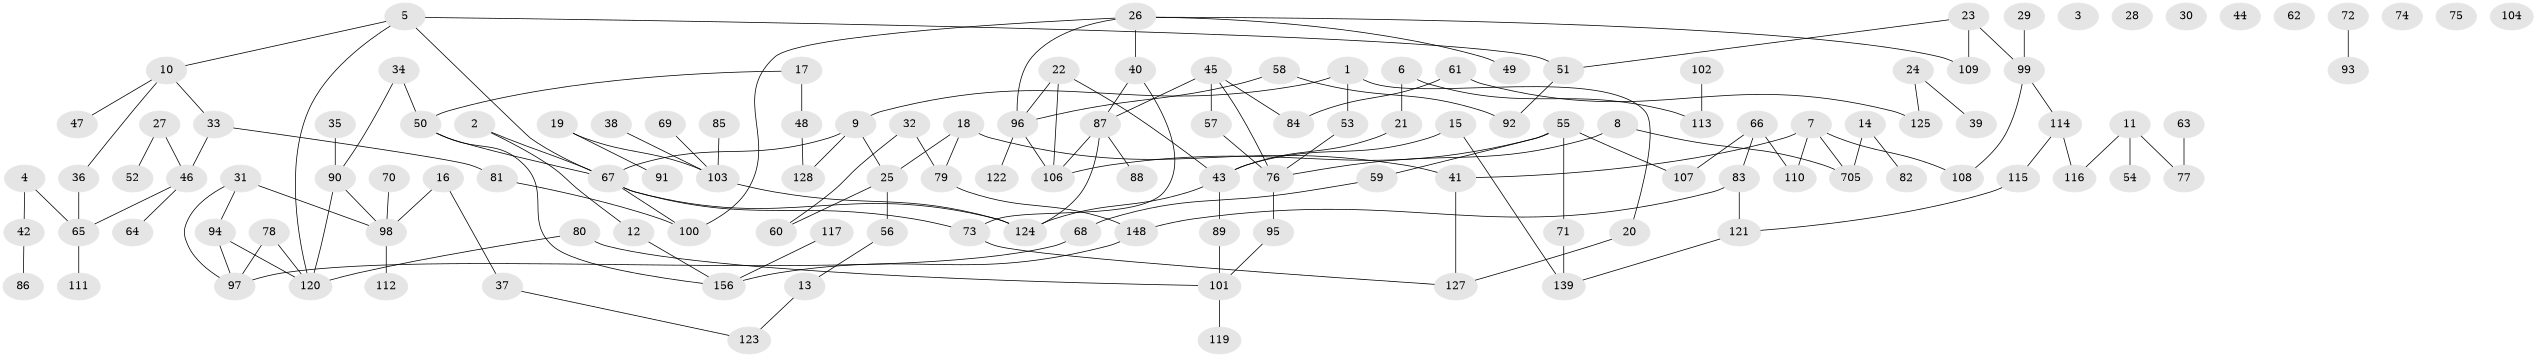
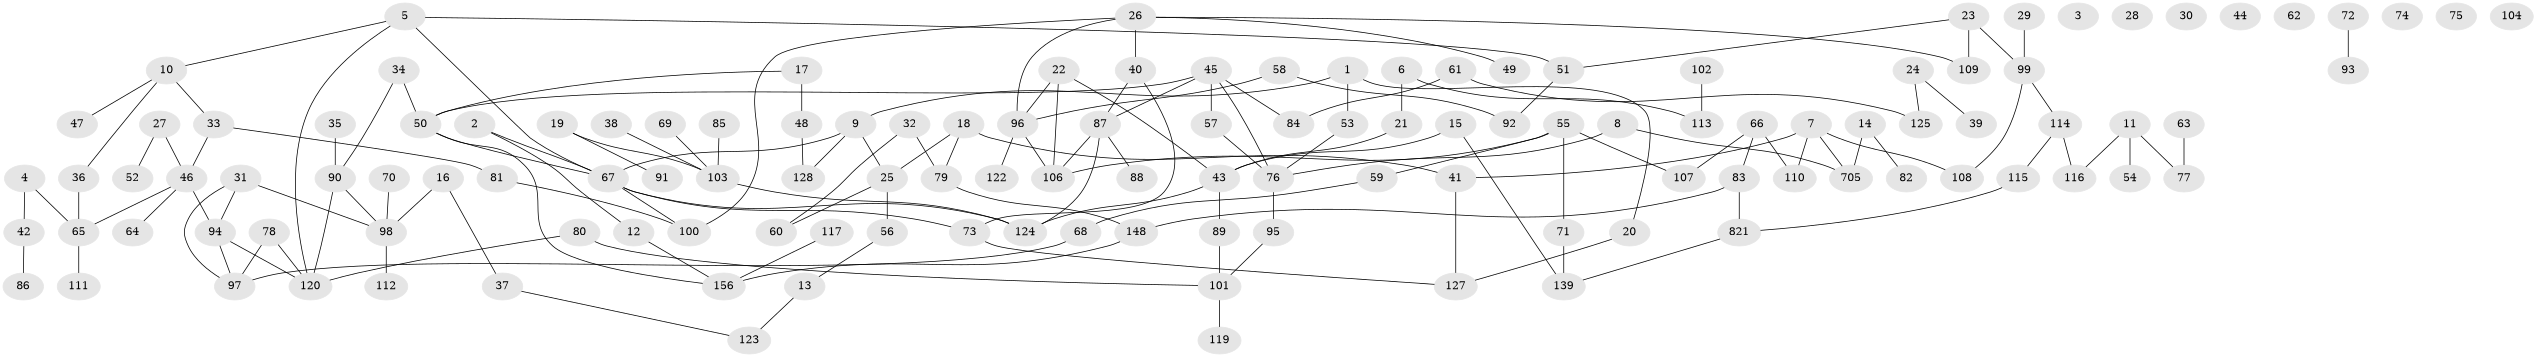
edge "45" -- "50": added
edge "46" -- "94": added
node "121": label "121" -> "821"
